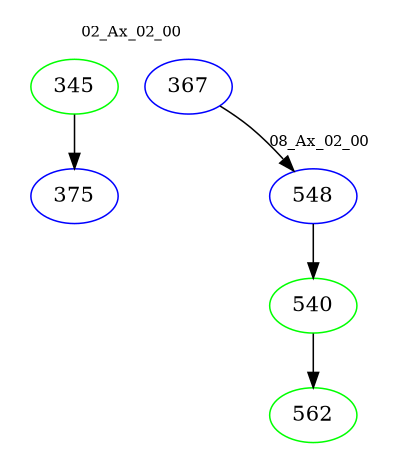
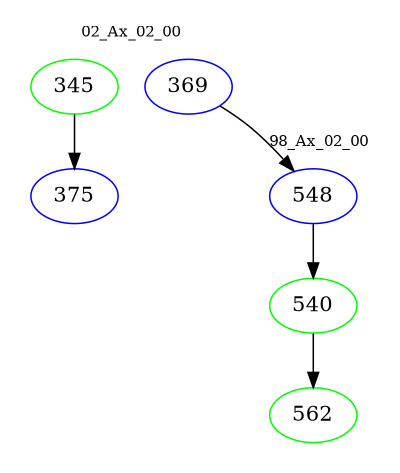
node "367": label "367" -> "369"
cluster "08_Ax_02_00": label "08_Ax_02_00" -> "98_Ax_02_00"
